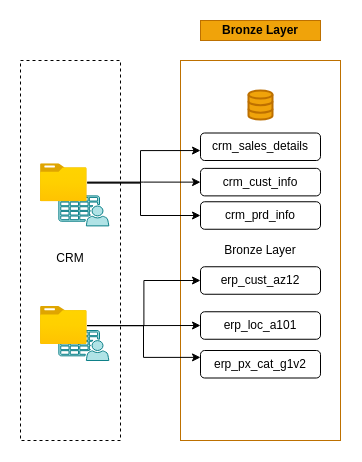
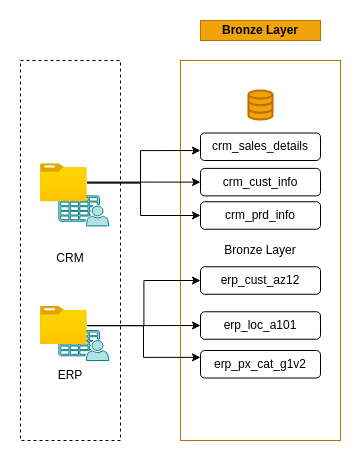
node "ERP": added
